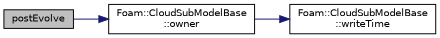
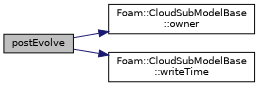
edge "Foam::CloudSubModelBase ::owner" -> "Foam::CloudSubModelBase ::writeTime": now "postEvolve" -> "Foam::CloudSubModelBase ::writeTime"
